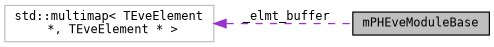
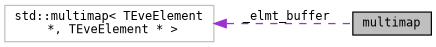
node "mPHEveModuleBase": label "mPHEveModuleBase" -> "multimap"
